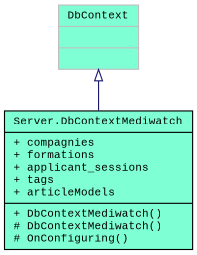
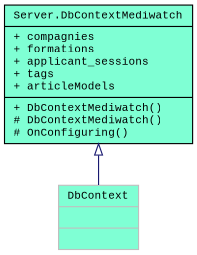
edge "Server.DbContextMediwatch" -> "DbContext": reversed
